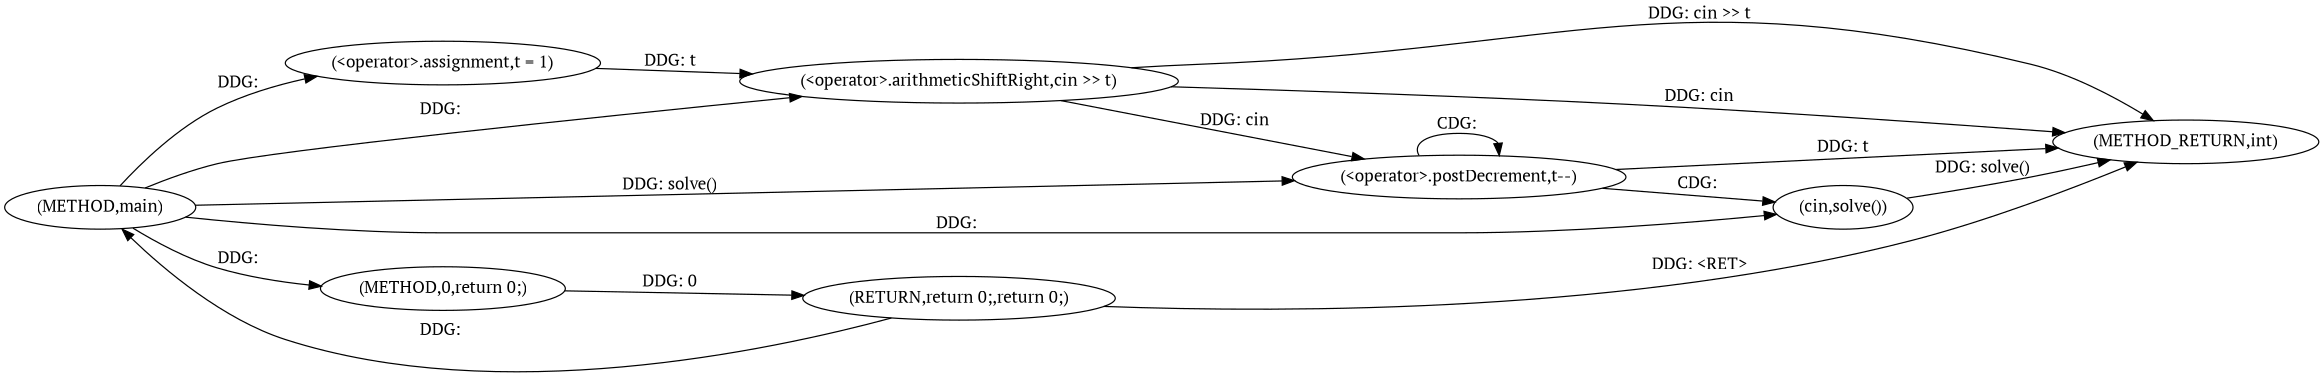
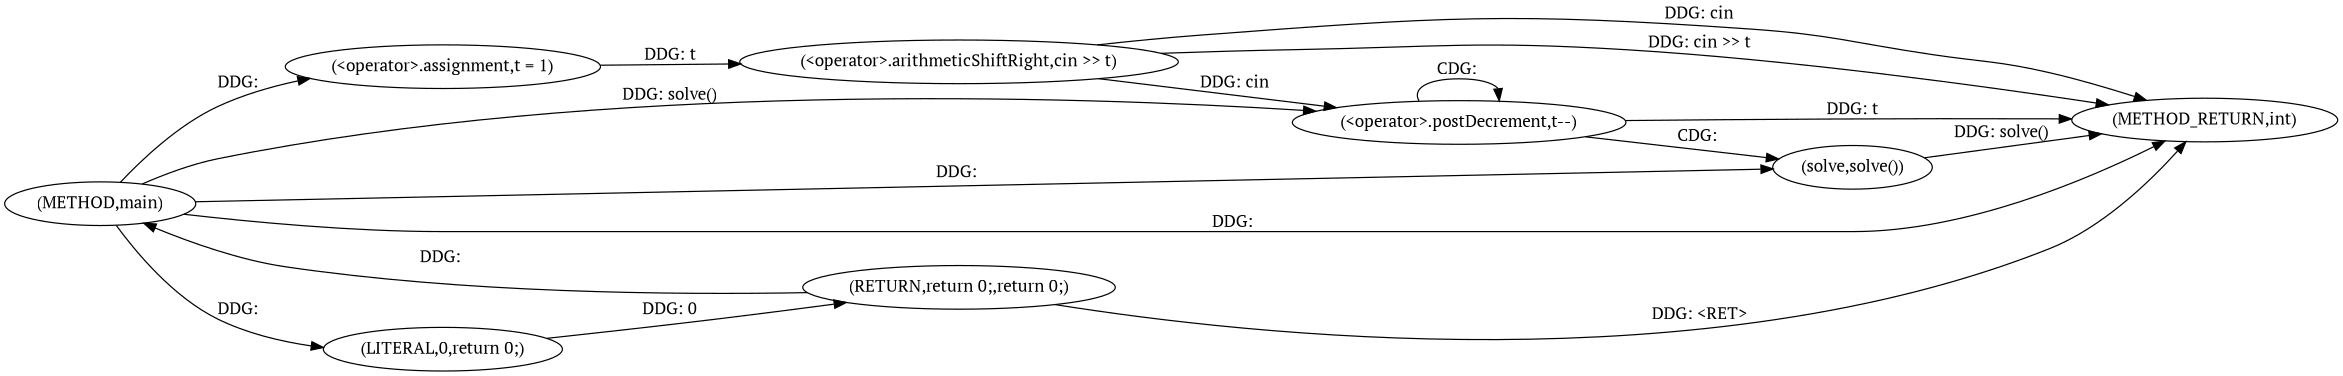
edge "(METHOD,main)" -> "(<operator>.arithmeticShiftRight,cin >> t)": now "(METHOD,main)" -> "(METHOD_RETURN,int)"
node "(cin,solve())": label "(cin,solve())" -> "(solve,solve())"
node "(METHOD,0,return 0;)": label "(METHOD,0,return 0;)" -> "(LITERAL,0,return 0;)"
